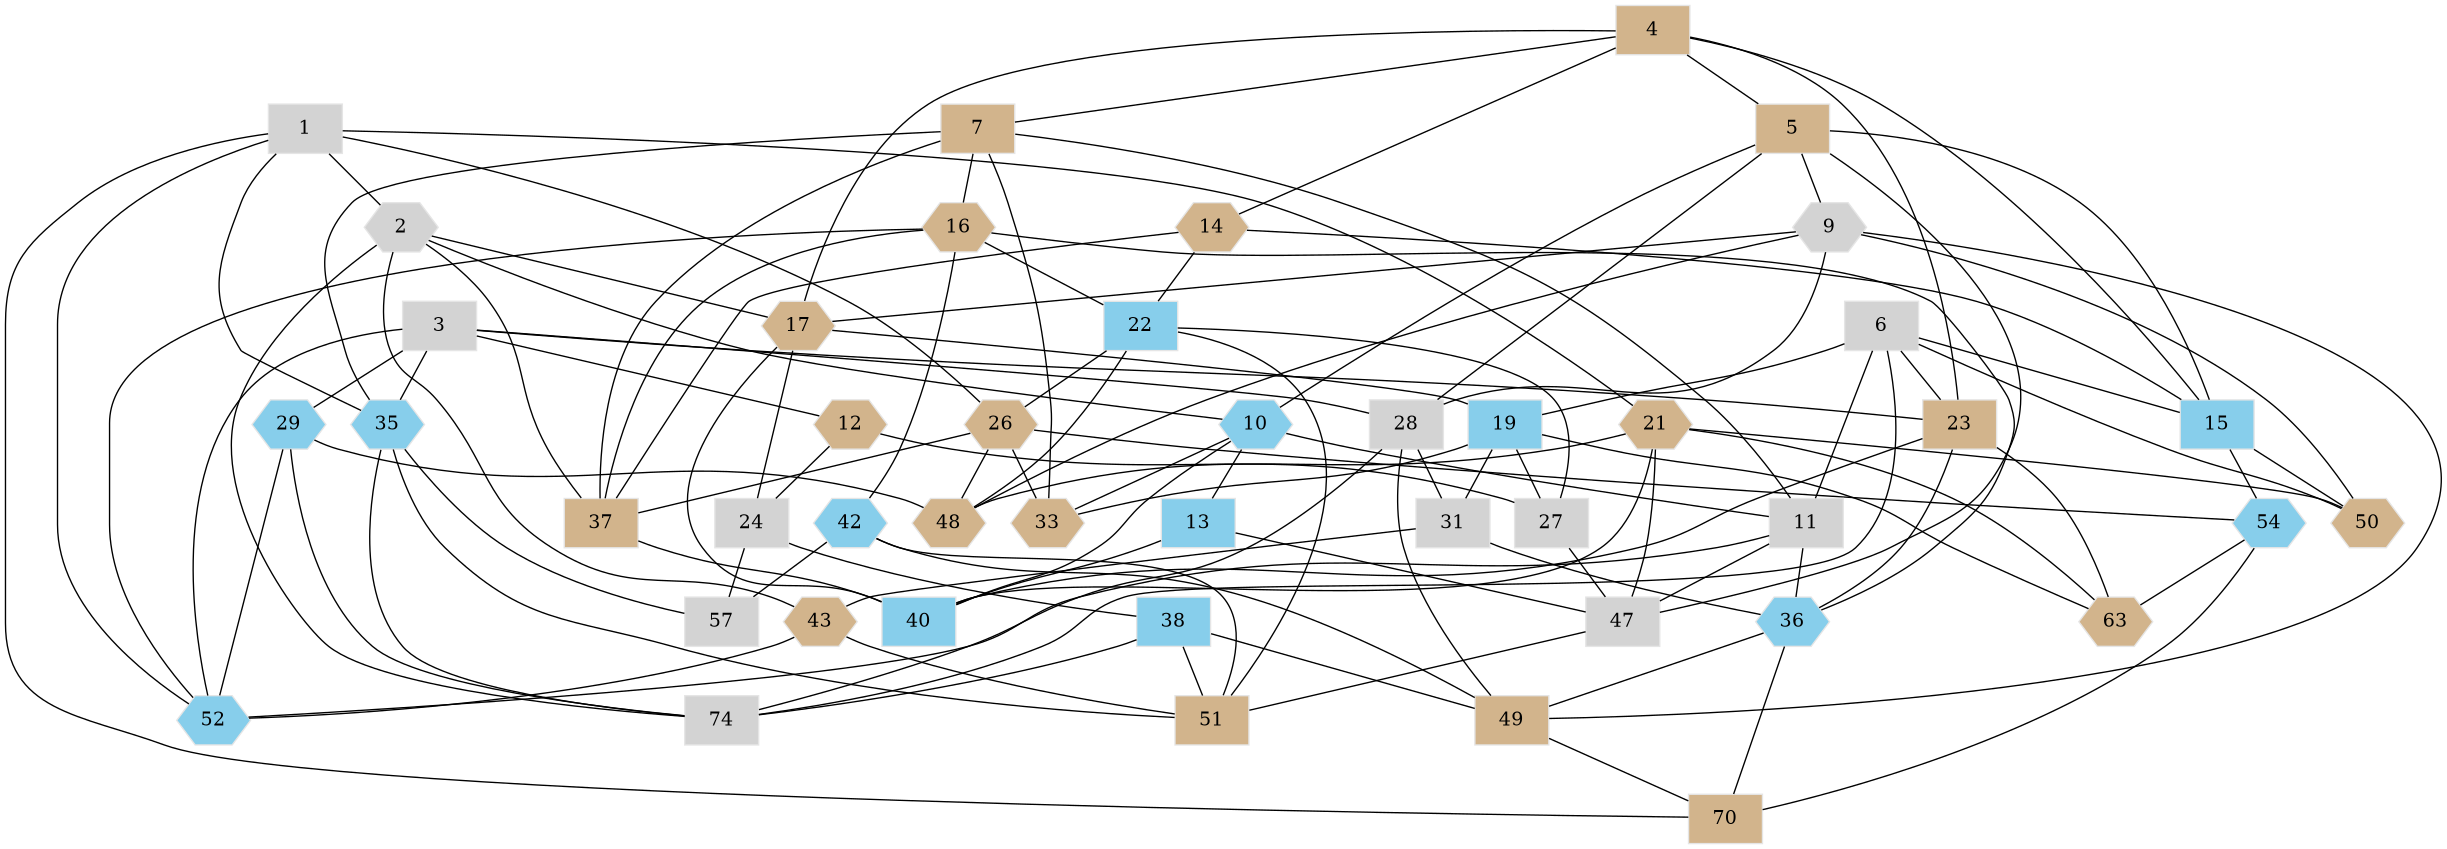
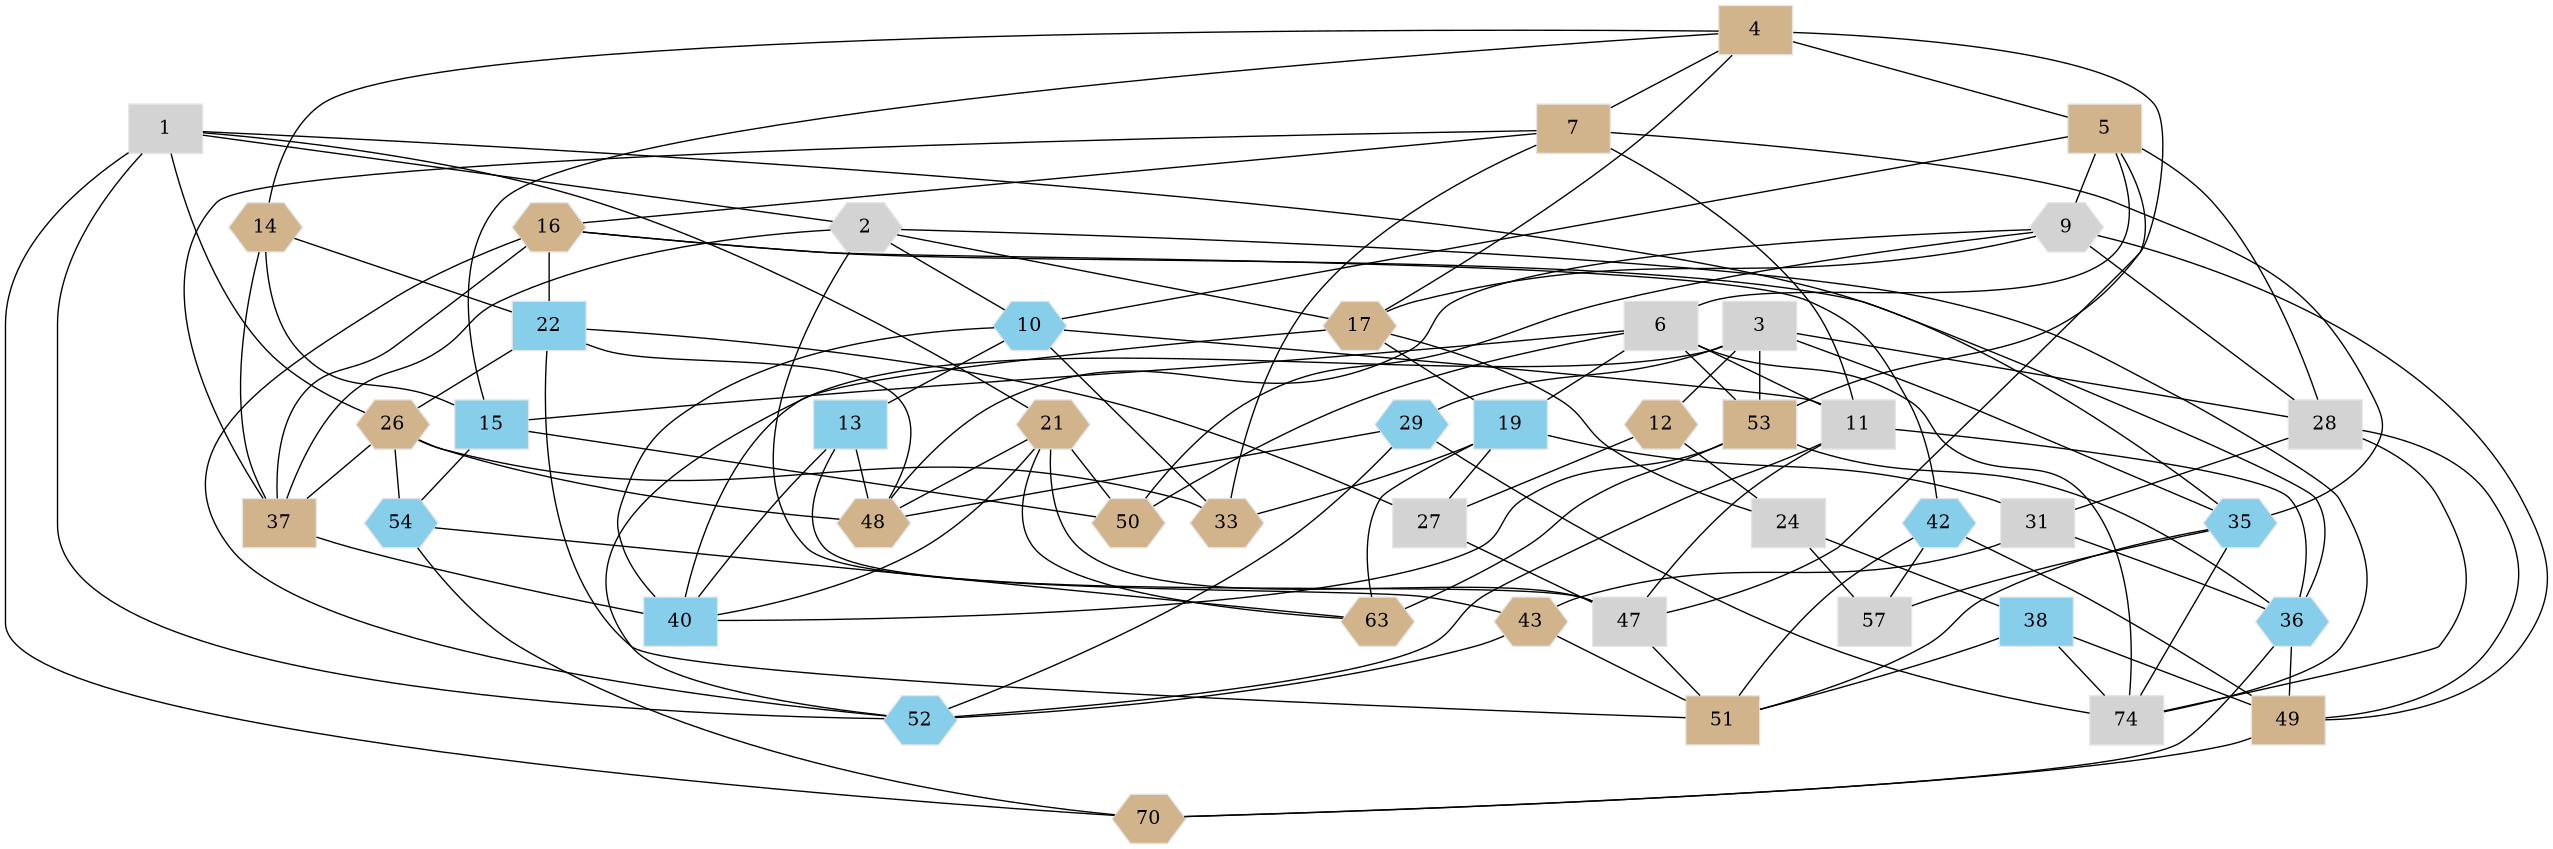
edge "5" -- "15": now "5" -- "6"
node "23": label "23" -> "53"
edge "13" -- "48": added
node "70": shape box -> hexagon
